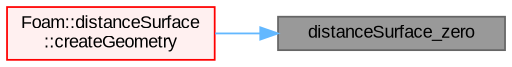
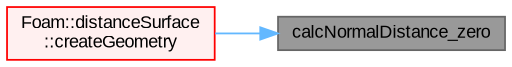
node "distanceSurface_zero": label "distanceSurface_zero" -> "calcNormalDistance_zero"
